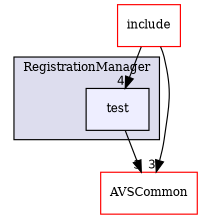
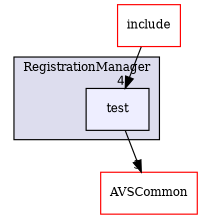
edge "include" -> "AVSCommon": removed
